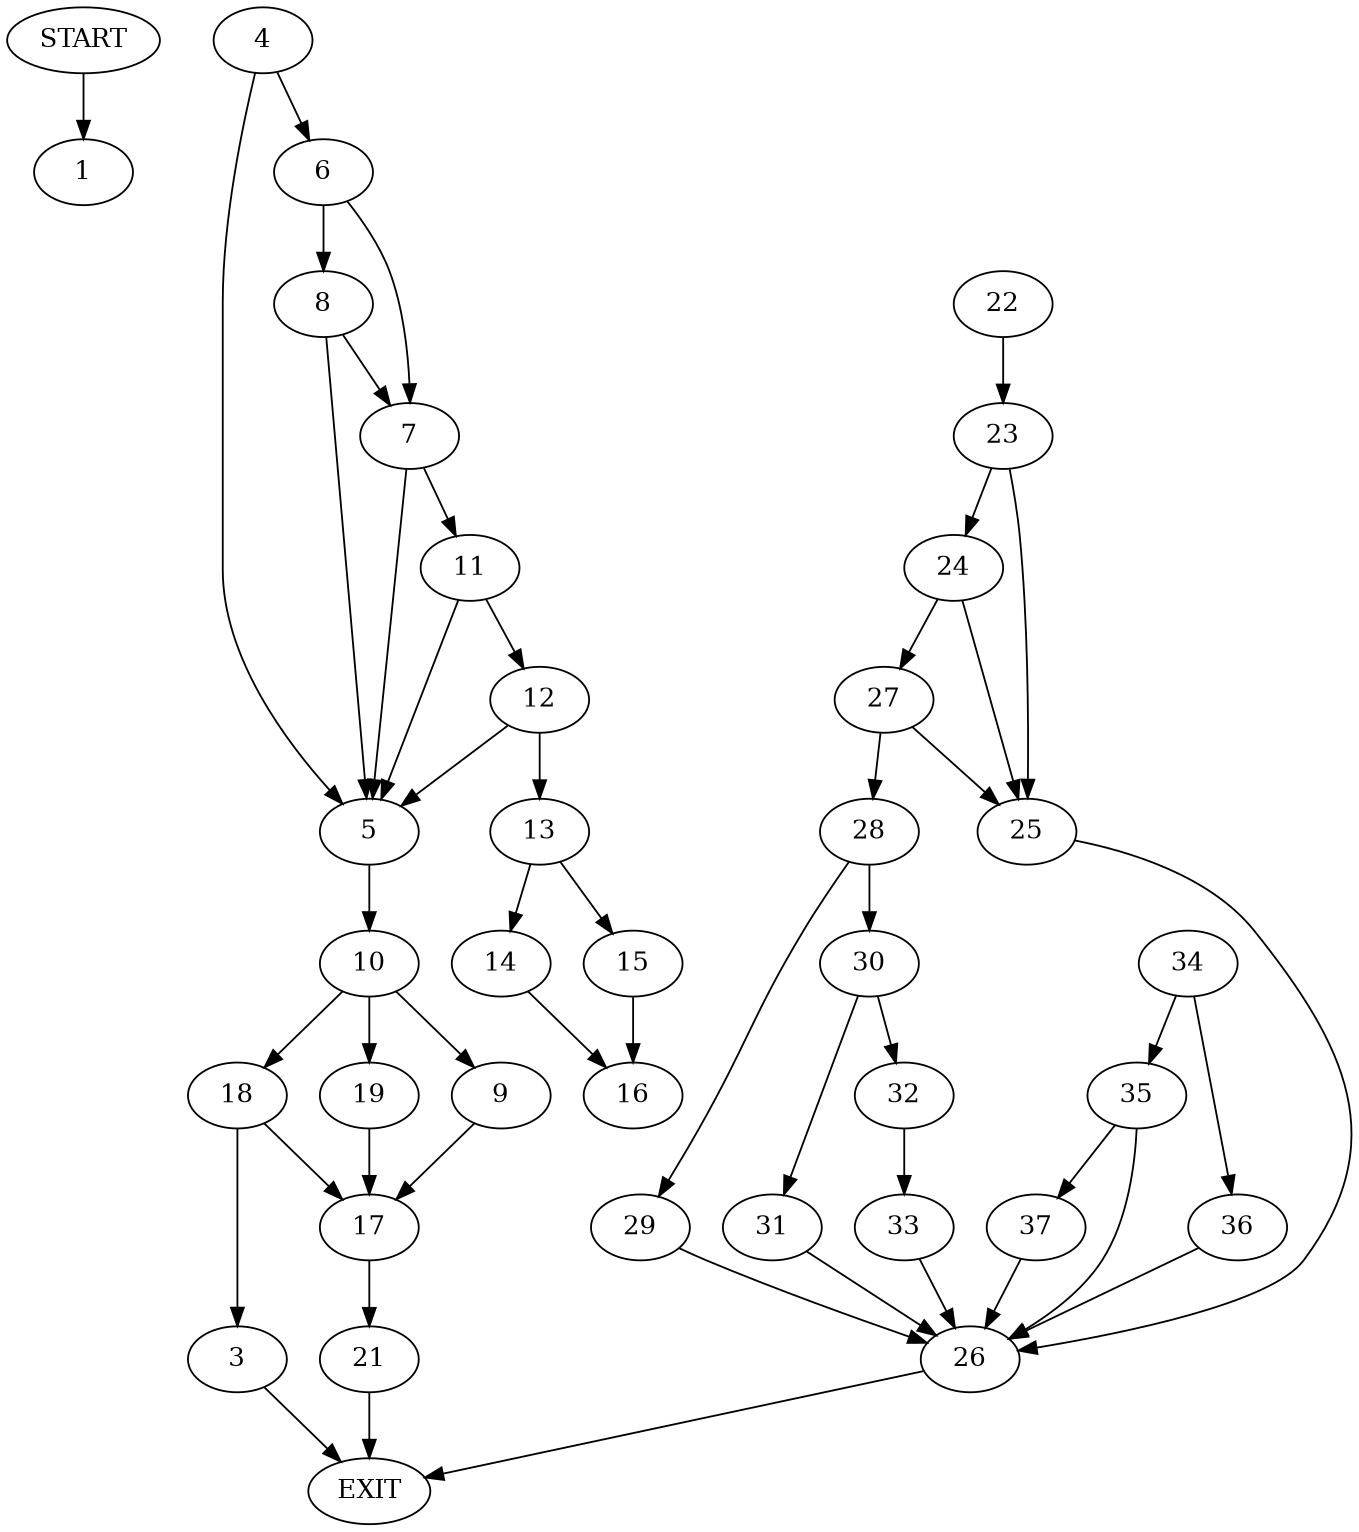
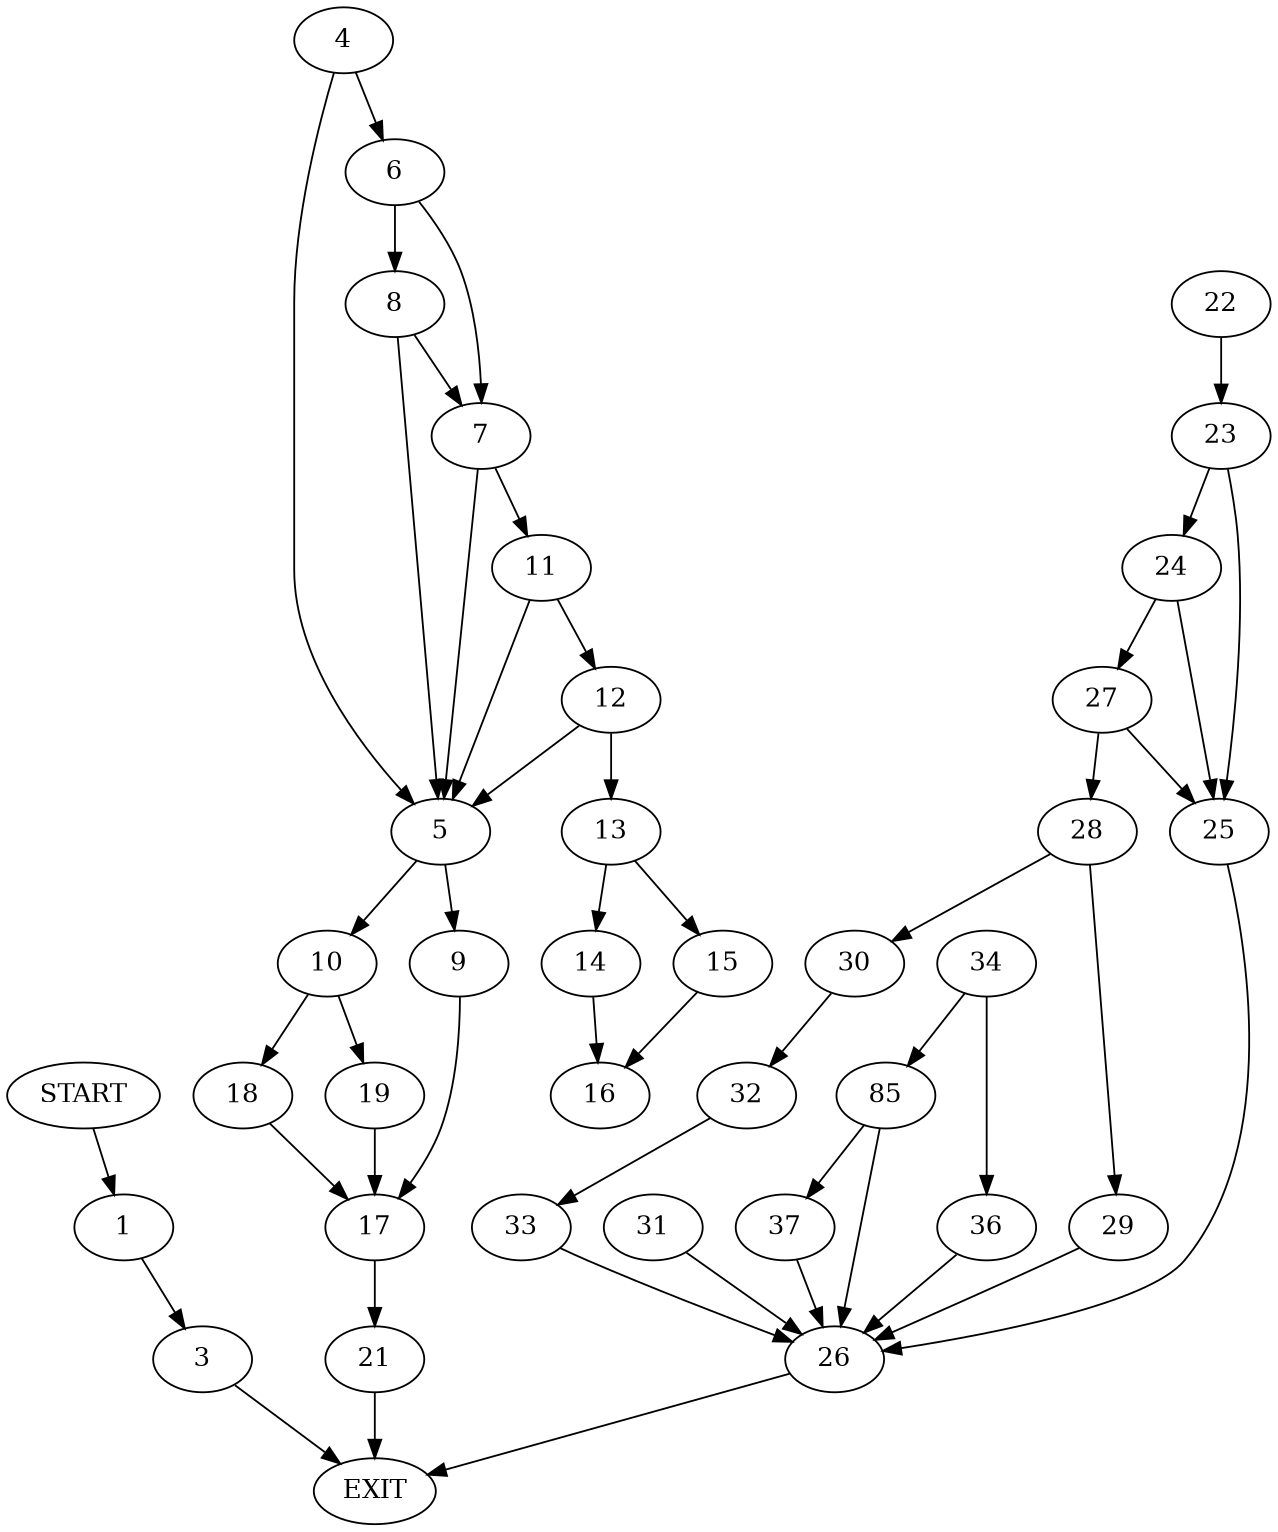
edge "10" -> "9": now "5" -> "9"
edge "30" -> "31": removed
node "35": label "35" -> "85"
edge "18" -> "3": now "1" -> "3"
